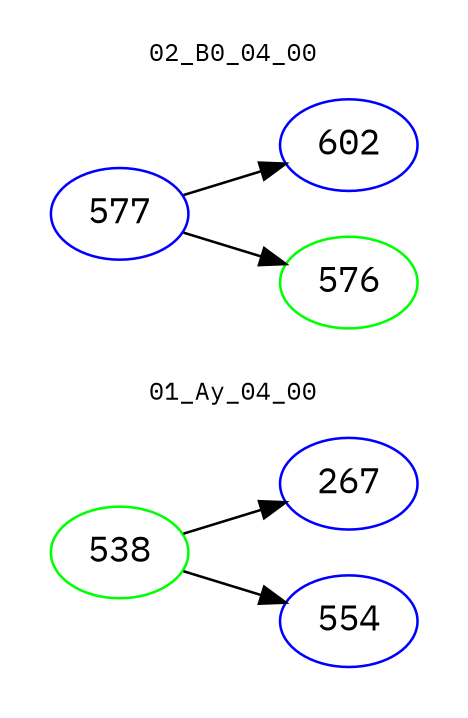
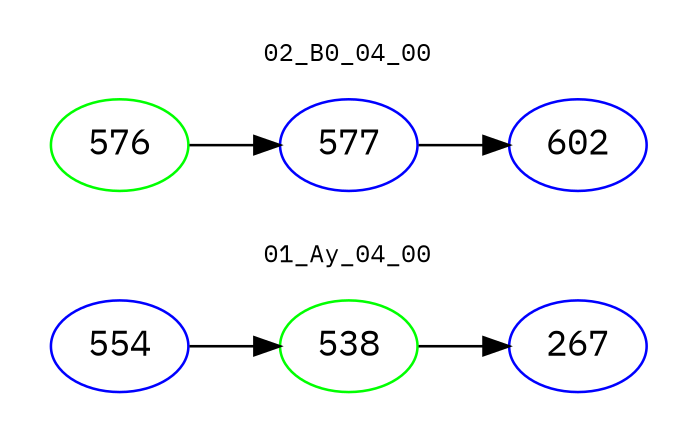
edge "577" -> "576": reversed
edge "538" -> "554": reversed
